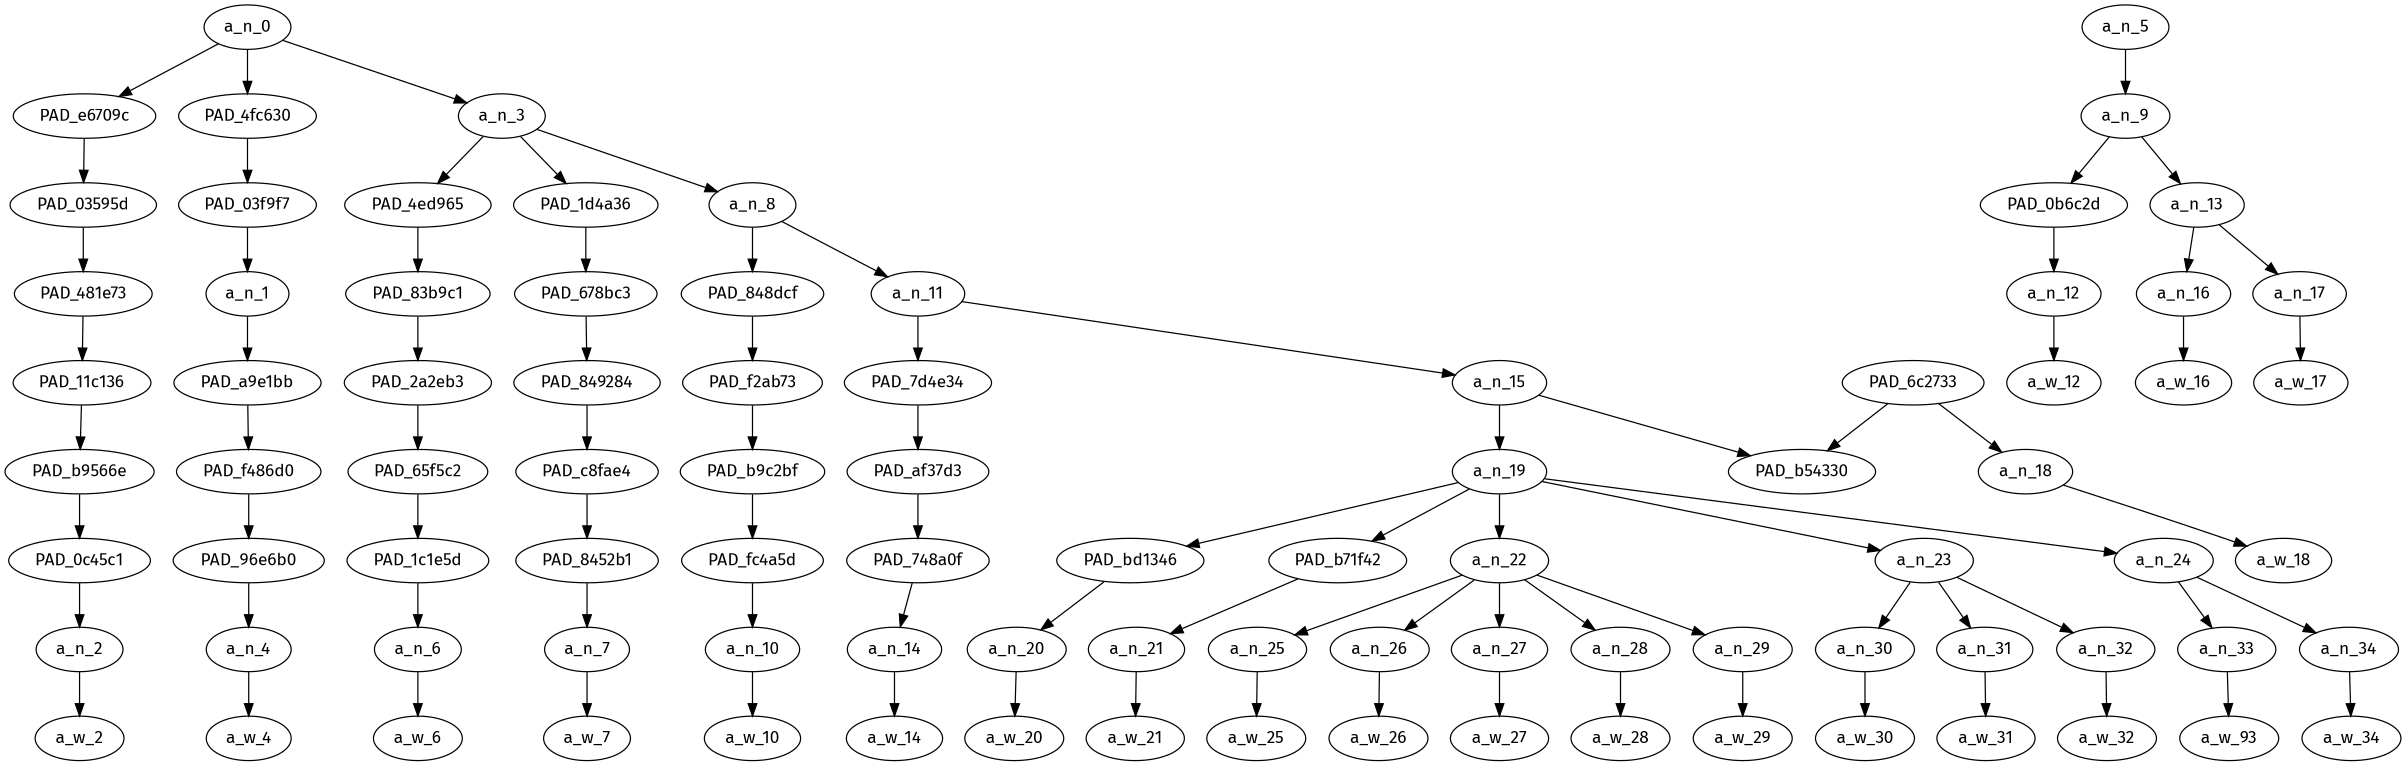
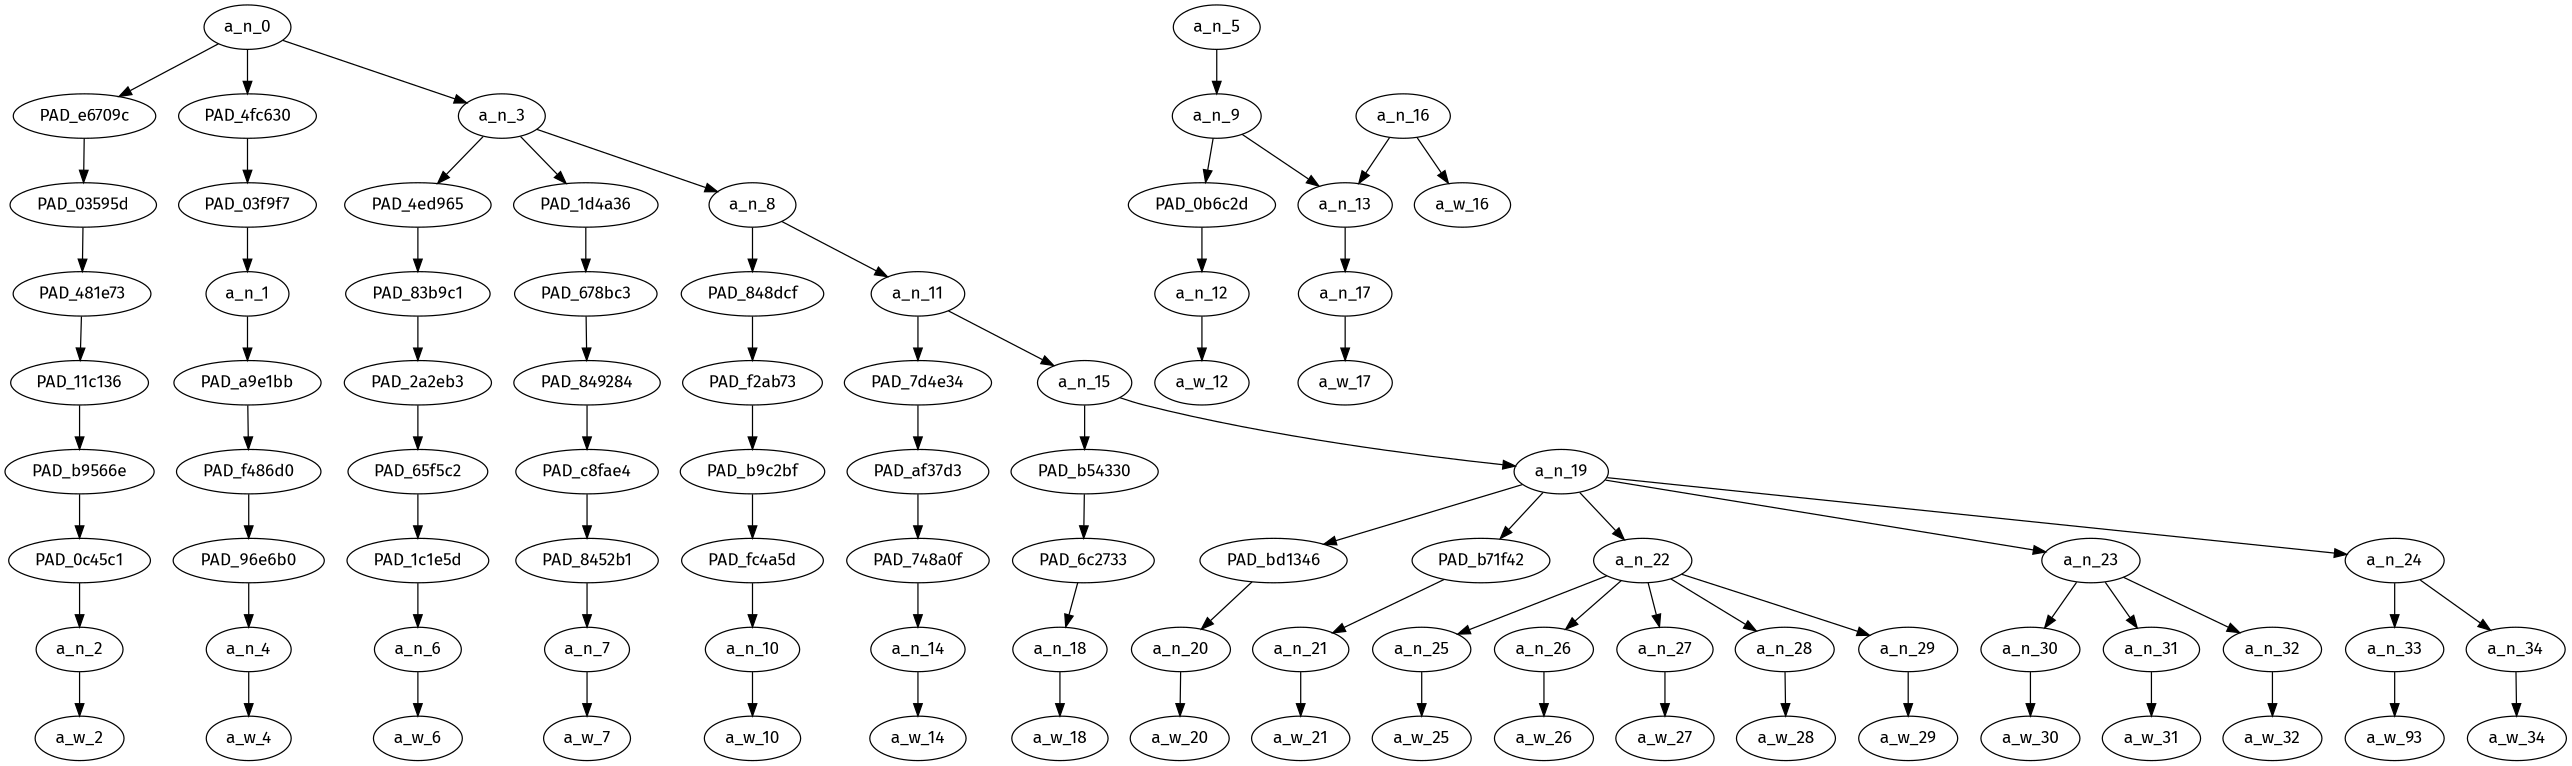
edge "a_n_13" -> "a_n_16": reversed
edge "PAD_6c2733" -> "PAD_b54330": reversed
